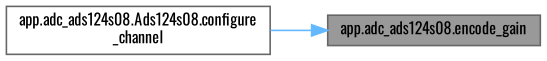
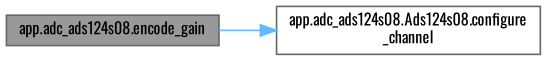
edge "app.adc_ads124s08.Ads124s08.configure _channel" -> "app.adc_ads124s08.encode_gain": reversed
